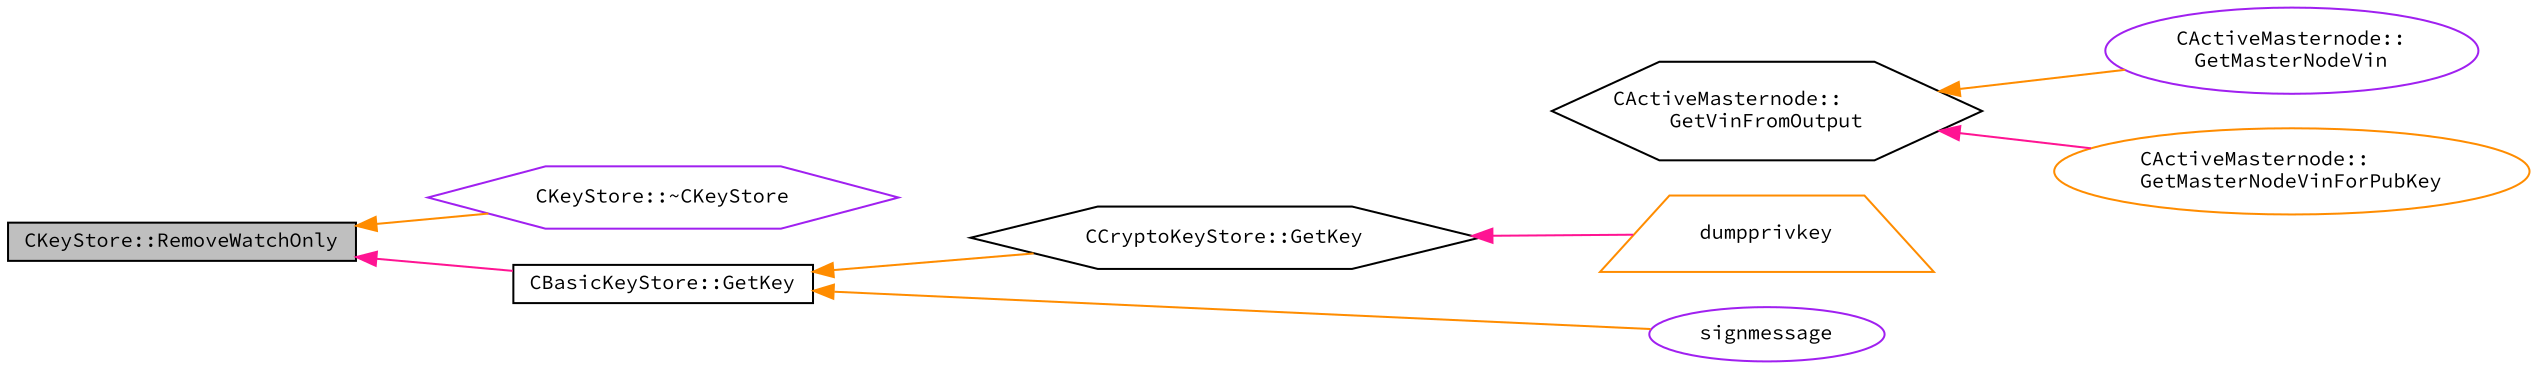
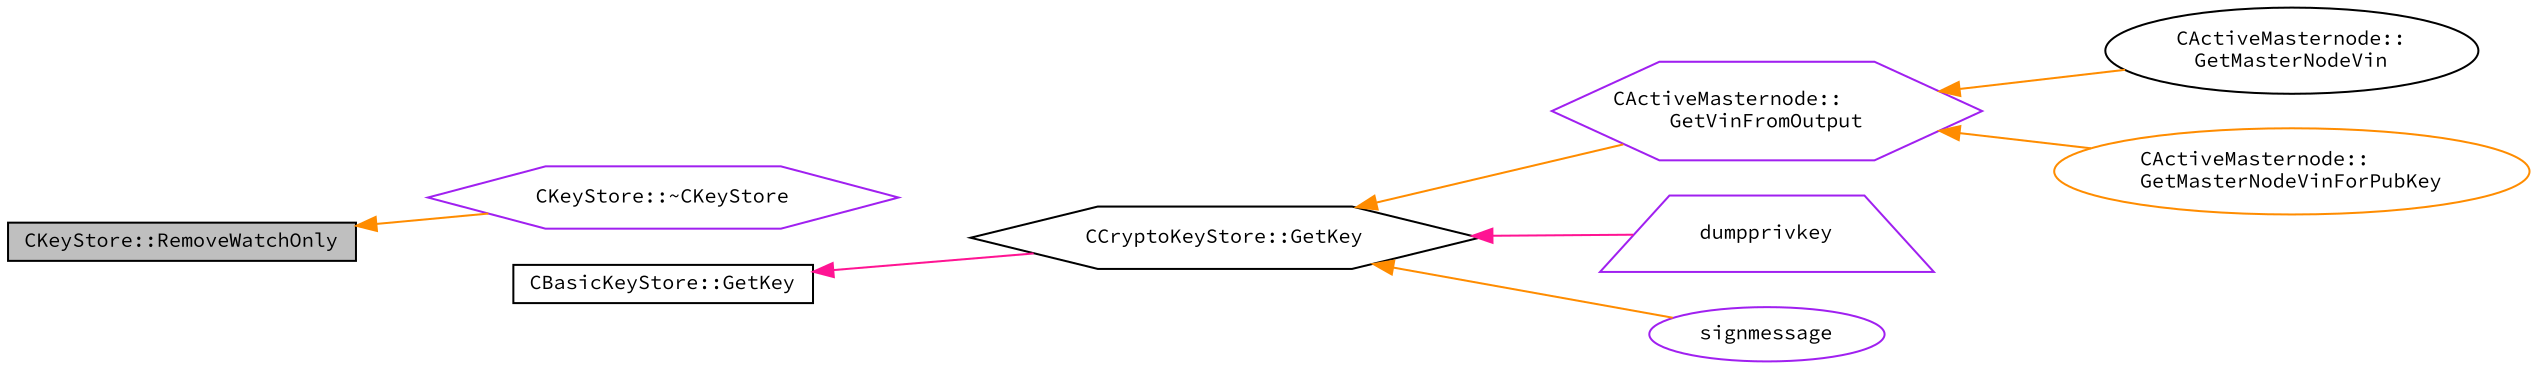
node "CActiveMasternode:: GetMasterNodeVin": color purple -> black
node "CActiveMasternode:: GetVinFromOutput": color black -> purple
edge "CActiveMasternode:: GetMasterNodeVinForPubKey" -> "CActiveMasternode:: GetVinFromOutput": color deeppink -> darkorange
edge "CActiveMasternode:: GetVinFromOutput" -> "CCryptoKeyStore::GetKey": added
node "dumpprivkey": color darkorange -> purple
edge "CCryptoKeyStore::GetKey" -> "CBasicKeyStore::GetKey": color darkorange -> deeppink
edge "CBasicKeyStore::GetKey" -> "CKeyStore::RemoveWatchOnly": removed
edge "signmessage" -> "CBasicKeyStore::GetKey": now "signmessage" -> "CCryptoKeyStore::GetKey"
